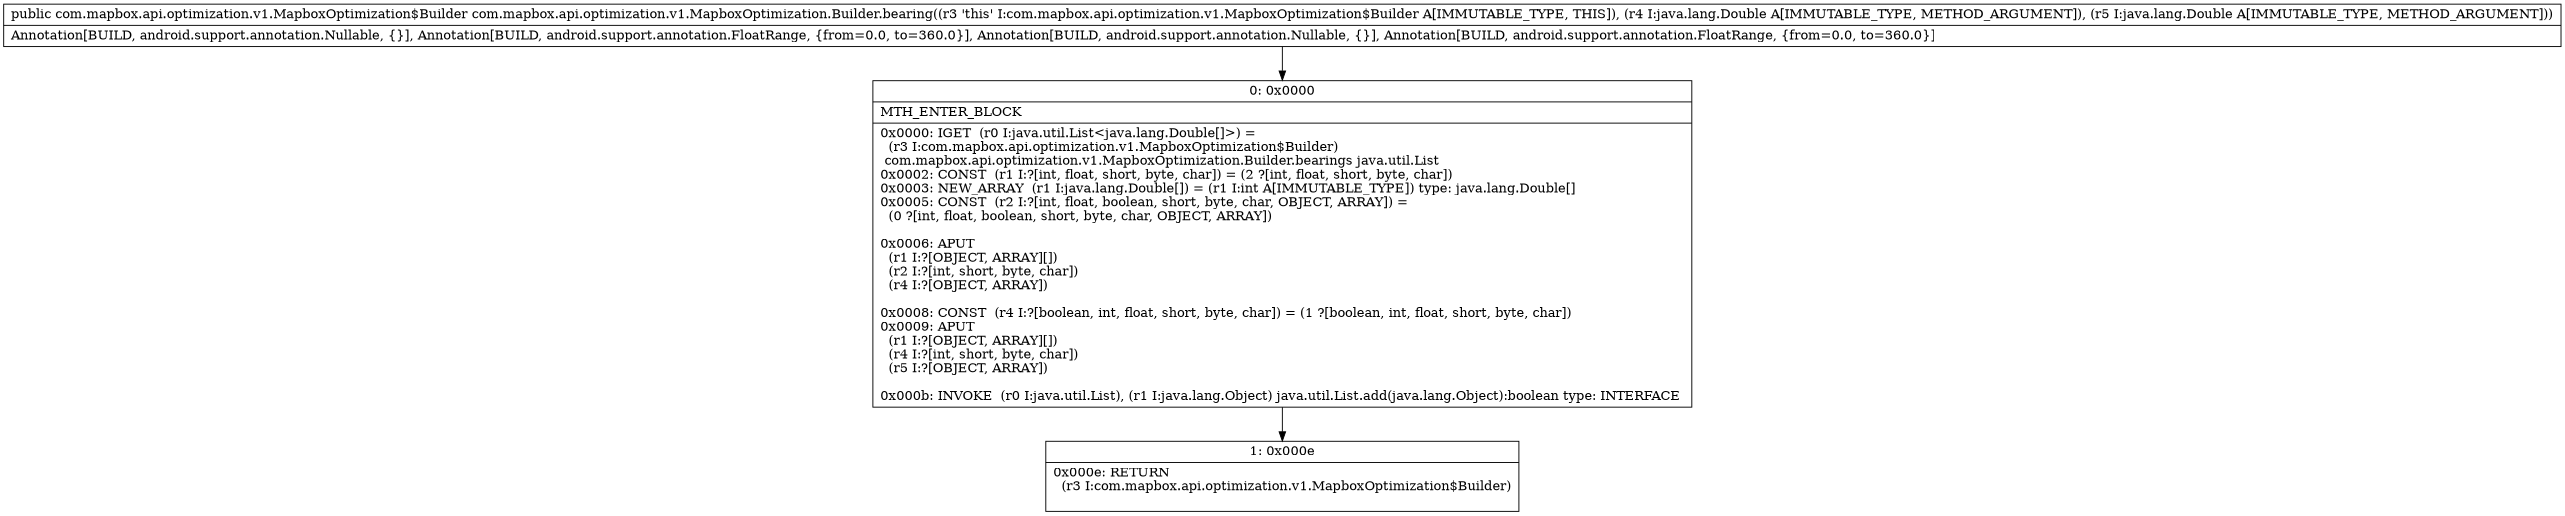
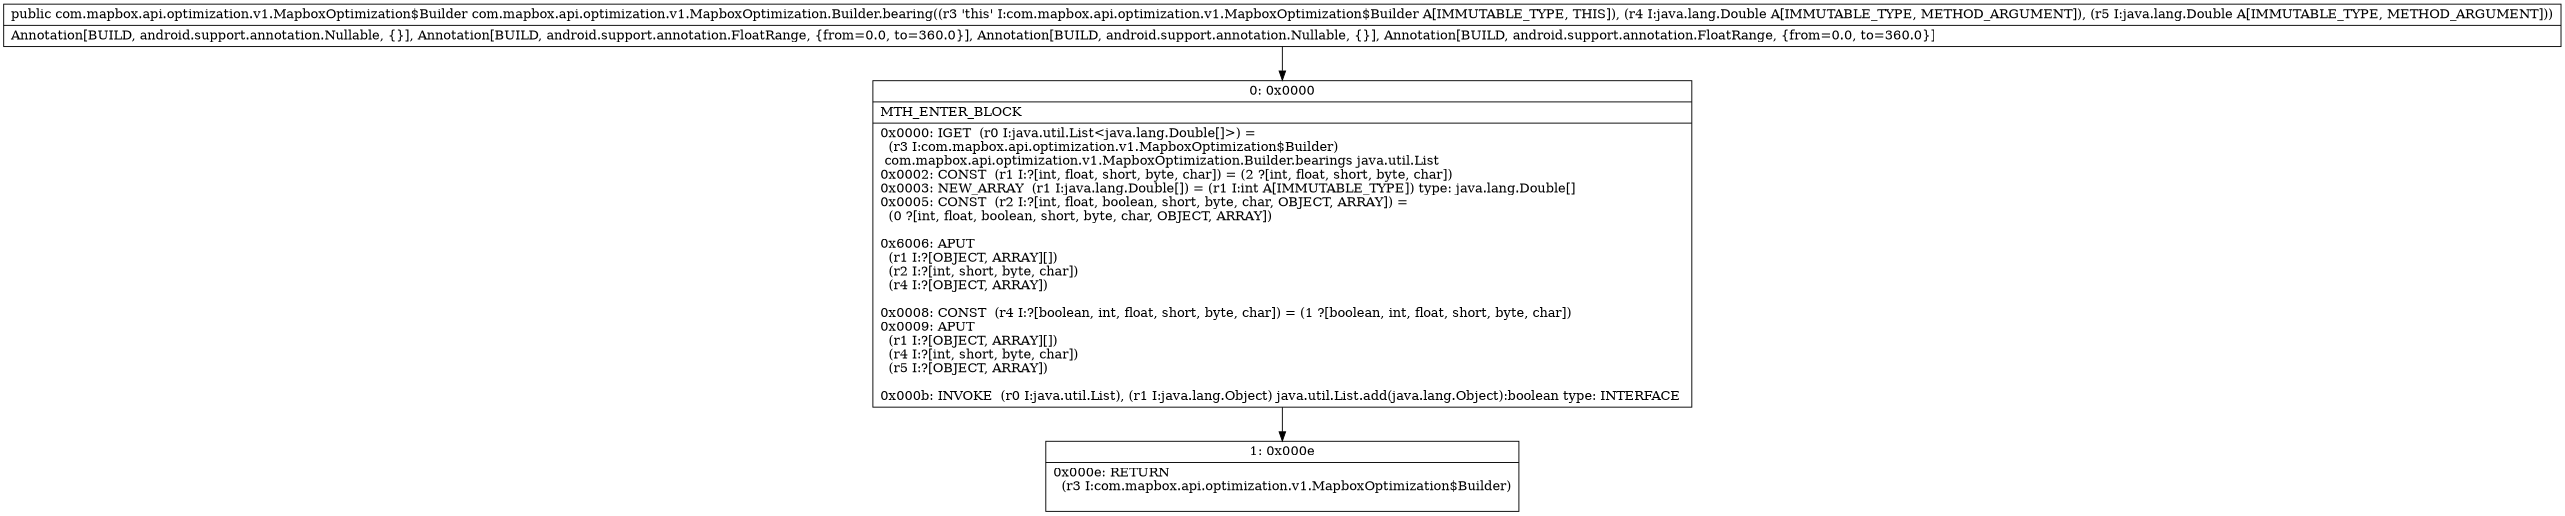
node "0: 0x0000": text "0x0006: APUT" -> "0x6006: APUT"
